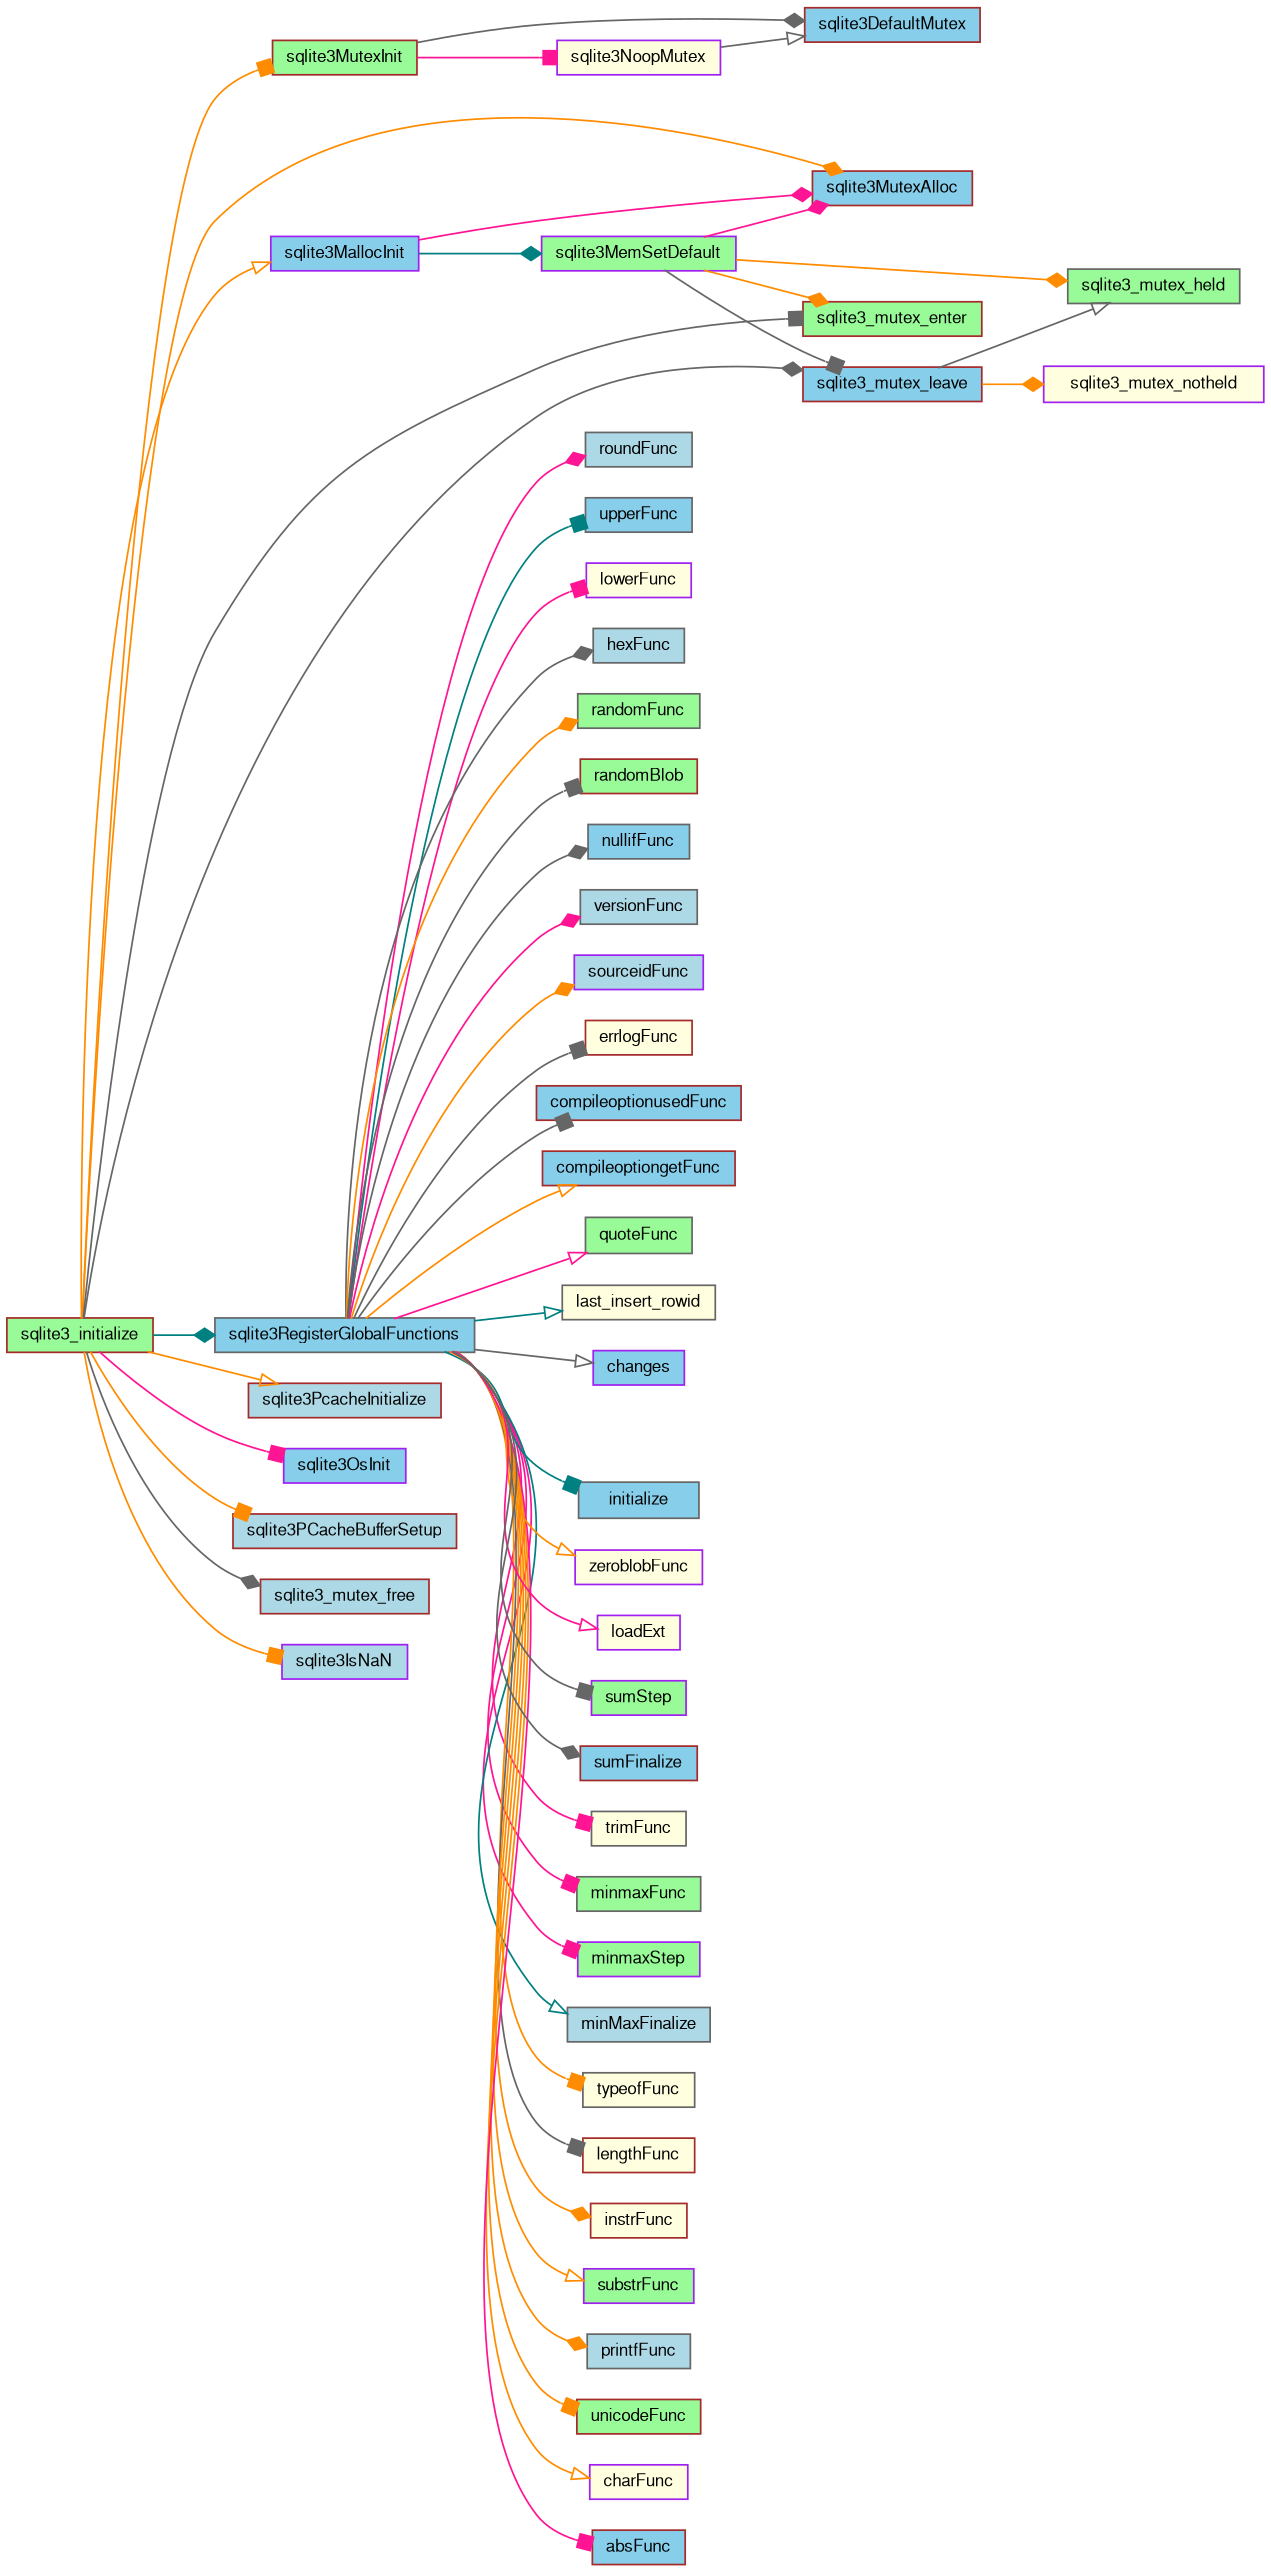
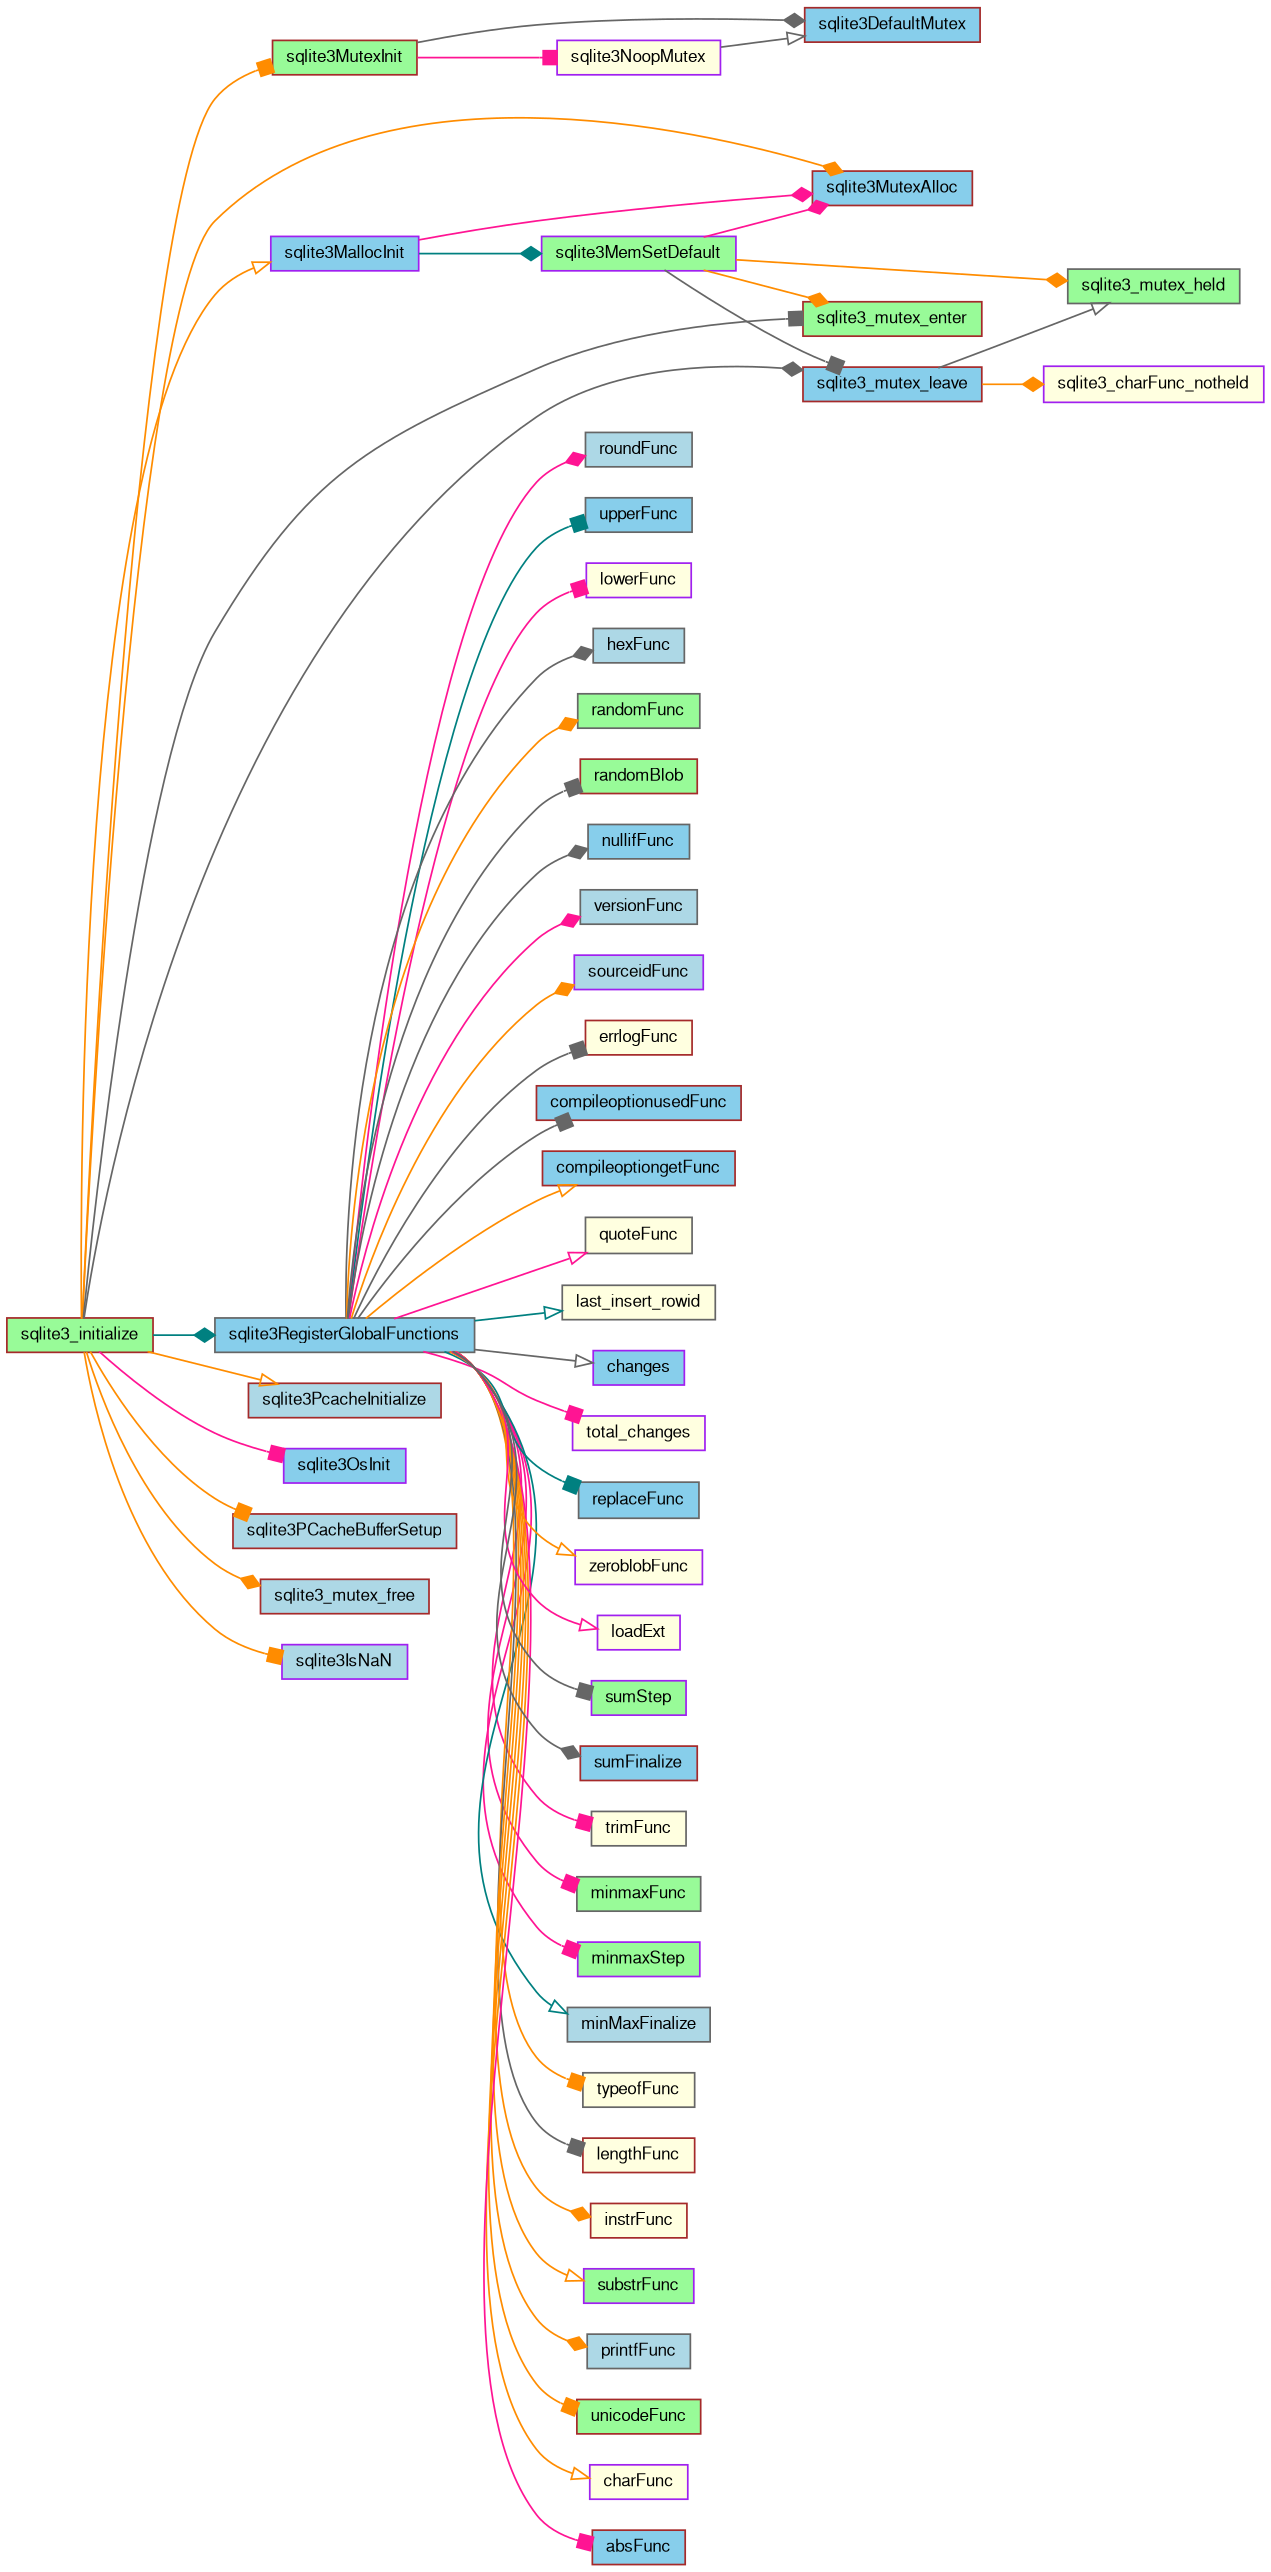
node "sqlite3_mutex_notheld": label "sqlite3_mutex_notheld" -> "sqlite3_charFunc_notheld"
node "quoteFunc": fillcolor palegreen -> lightyellow
node "total_changes": added
edge "sqlite3_initialize" -> "sqlite3_mutex_free": color gray40 -> darkorange
node "initialize": label "initialize" -> "replaceFunc"
